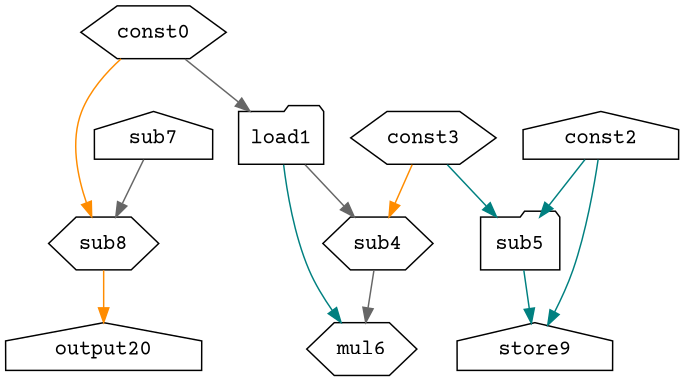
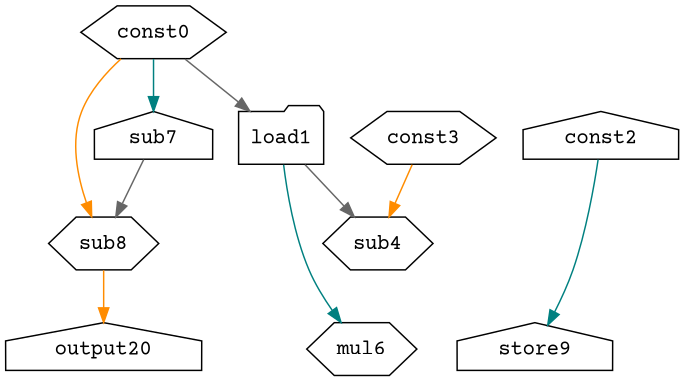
edge "const0" -> "sub7": added
node "sub5": removed
edge "sub4" -> "mul6": removed
